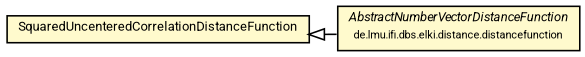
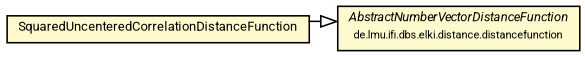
edge "AbstractNumberVectorDistanceFunction" -> "SquaredUncenteredCorrelationDistanceFunction": reversed
